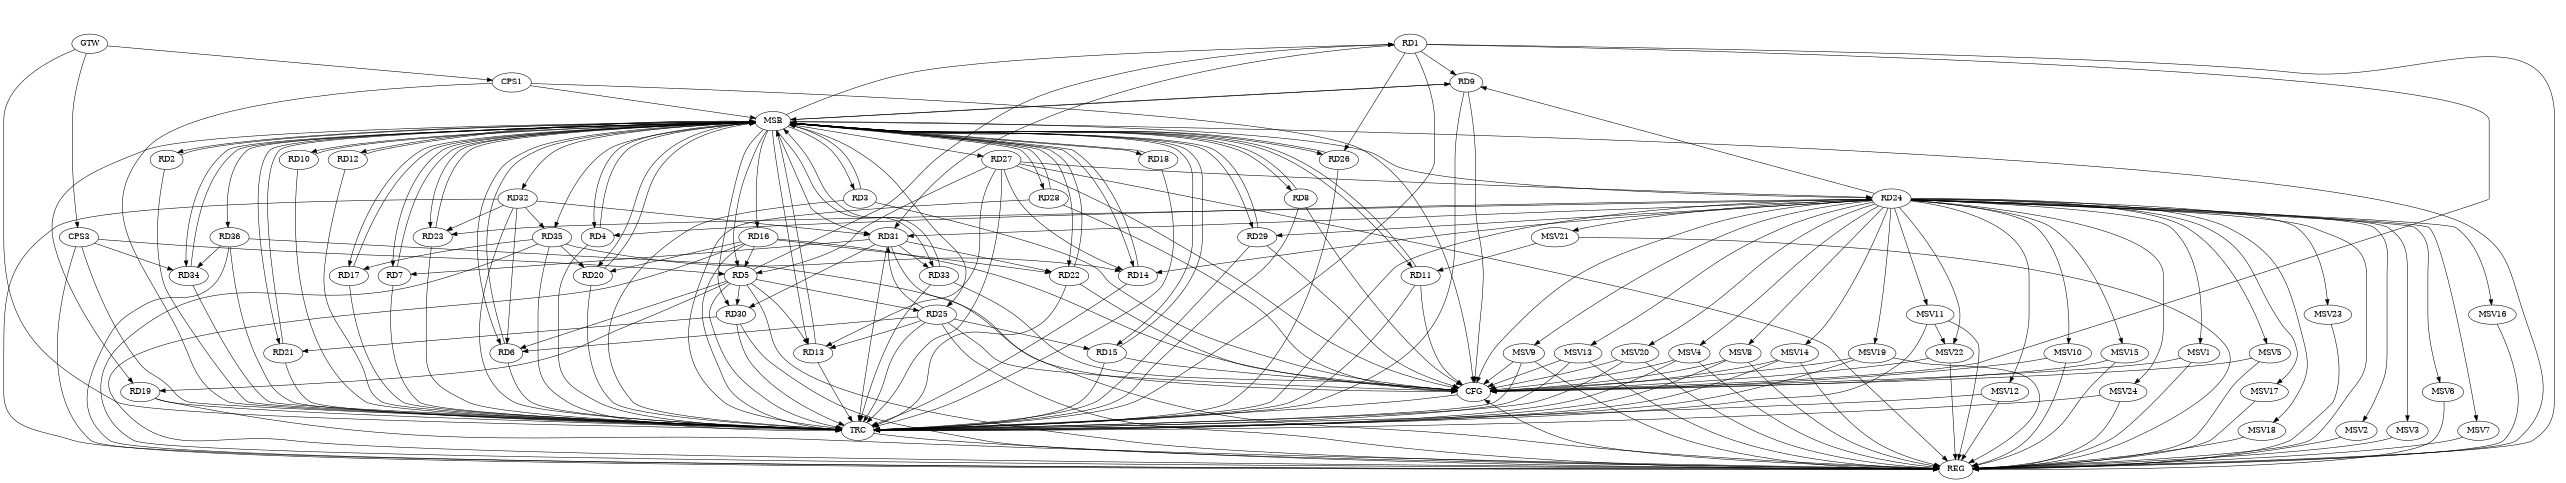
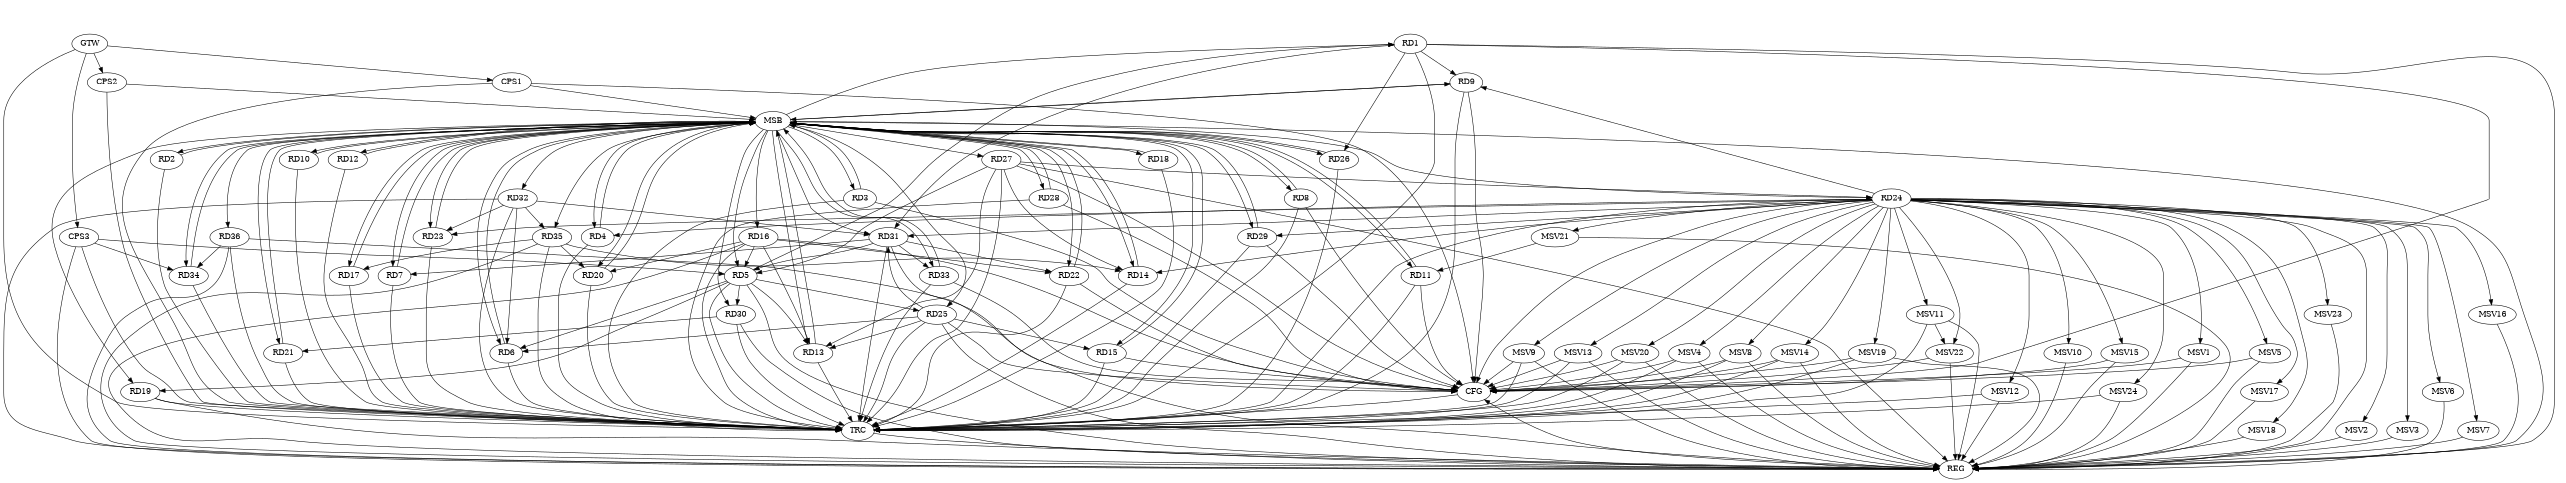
node "CPS2": added
edge "RD31" -> "RD30": now "RD31" -> "RD5"
edge "RD16" -> "RD13": added
edge "MSV10" -> "CFG": removed
